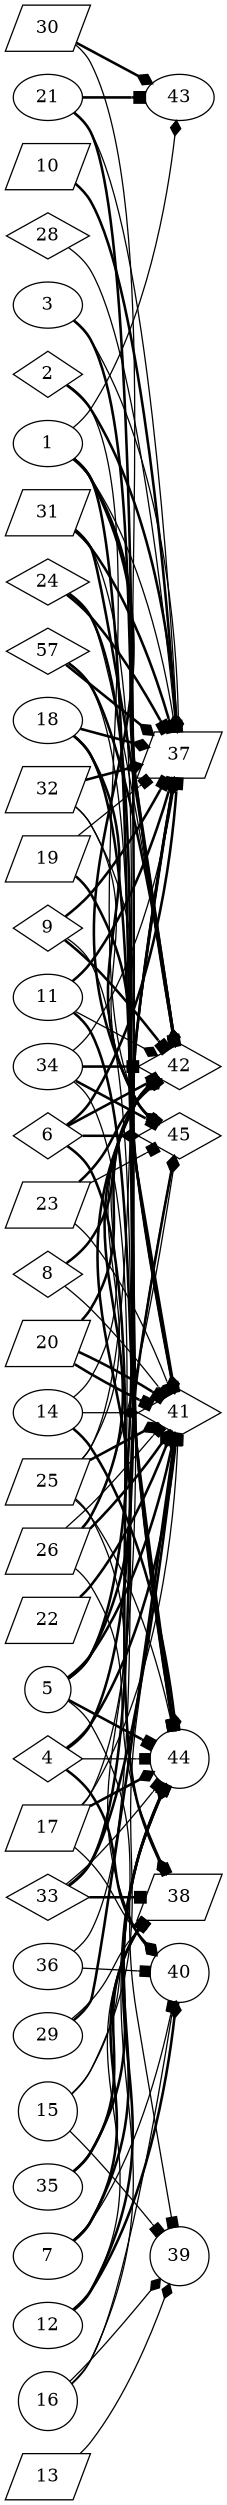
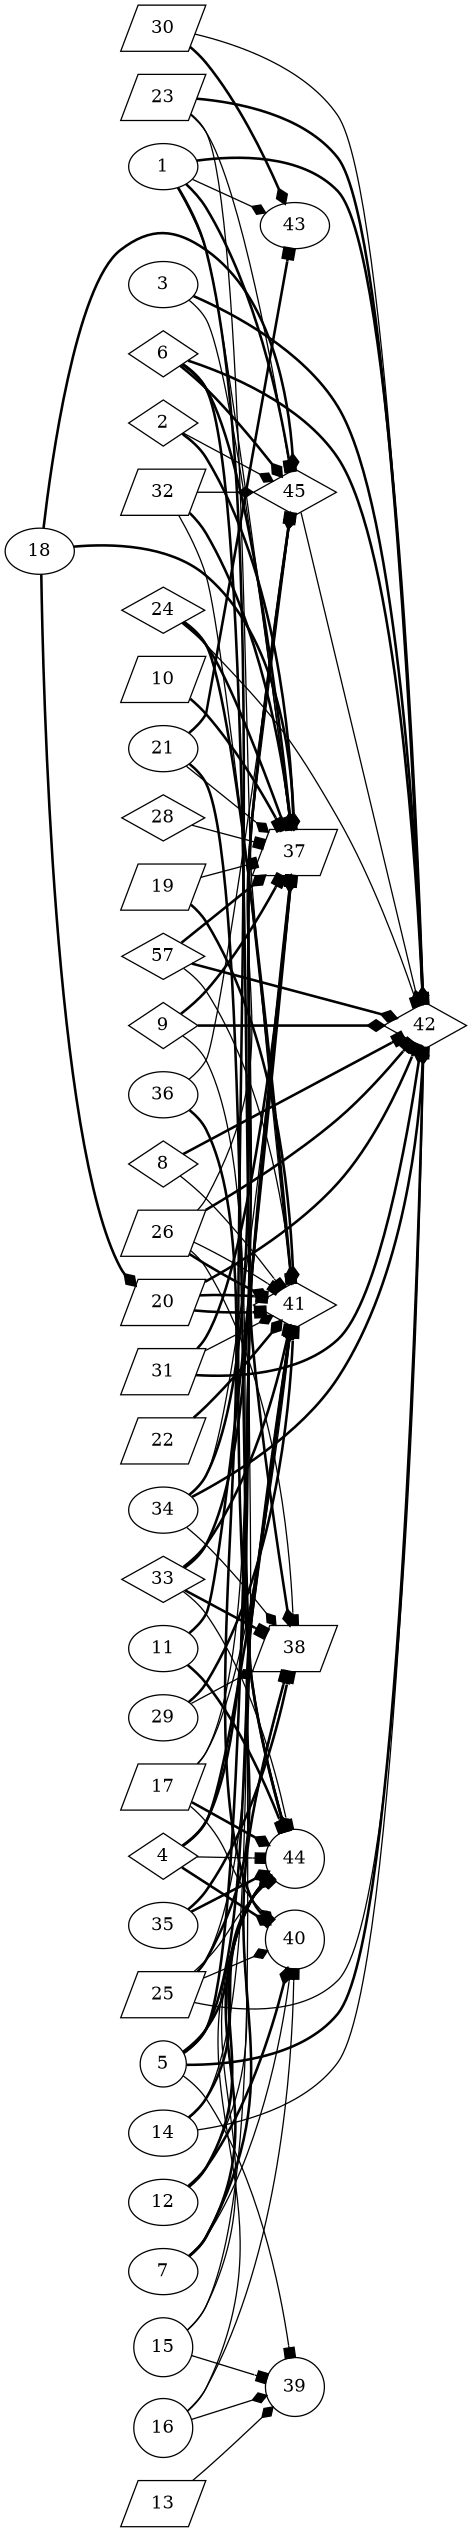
edge "9" -> "42": arrowhead box -> diamond
edge "11" -> "42": now "45" -> "42"
edge "18" -> "41": now "18" -> "20"
edge "36" -> "40": style solid -> bold
